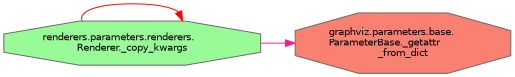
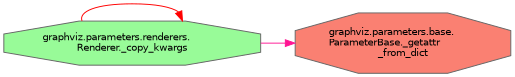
node "renderers.parameters.renderers. Renderer._copy_kwargs": label "renderers.parameters.renderers. Renderer._copy_kwargs" -> "graphviz.parameters.renderers. Renderer._copy_kwargs"
